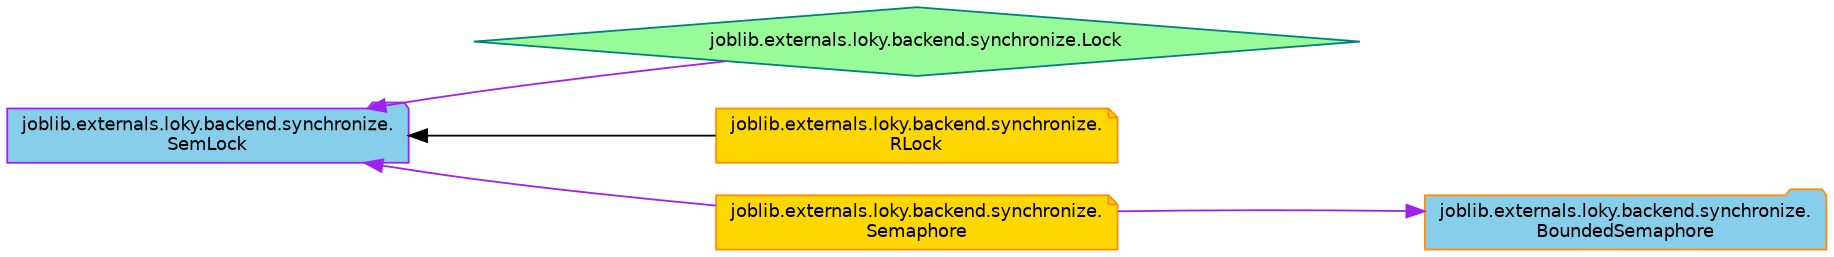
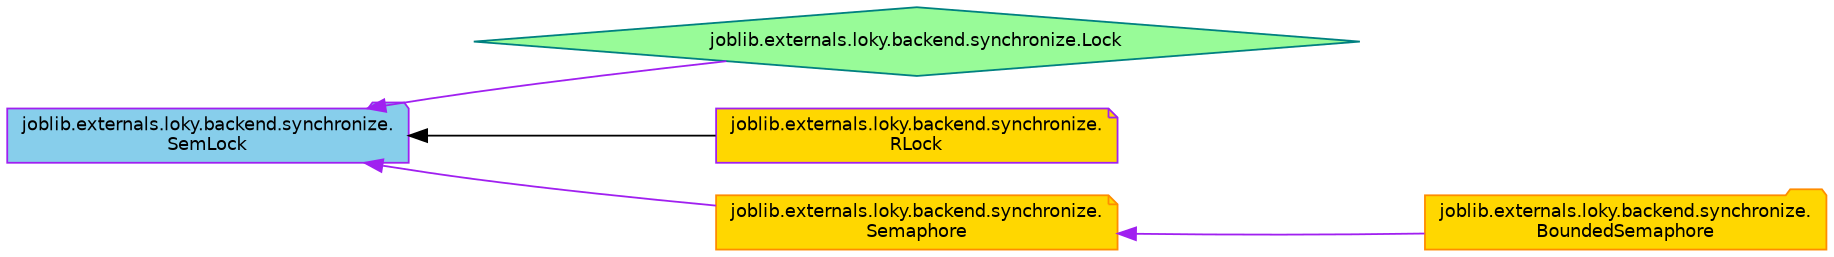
node "joblib.externals.loky.backend.synchronize. RLock": color darkorange -> purple
edge "joblib.externals.loky.backend.synchronize. Semaphore" -> "joblib.externals.loky.backend.synchronize. BoundedSemaphore": reversed
node "joblib.externals.loky.backend.synchronize. BoundedSemaphore": fillcolor skyblue -> gold
